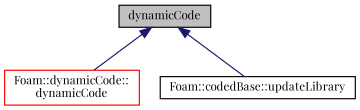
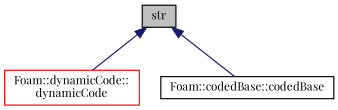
node "dynamicCode": label "dynamicCode" -> "str"
node "Foam::codedBase::updateLibrary": label "Foam::codedBase::updateLibrary" -> "Foam::codedBase::codedBase"
